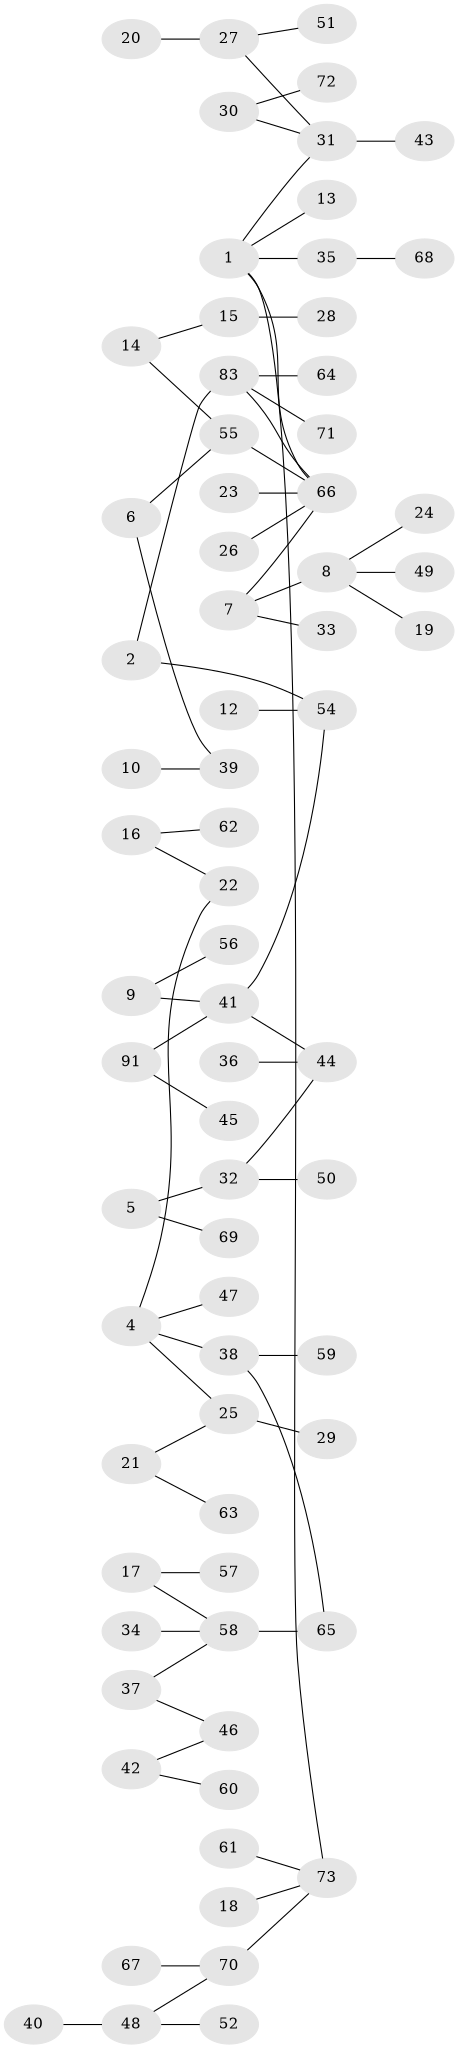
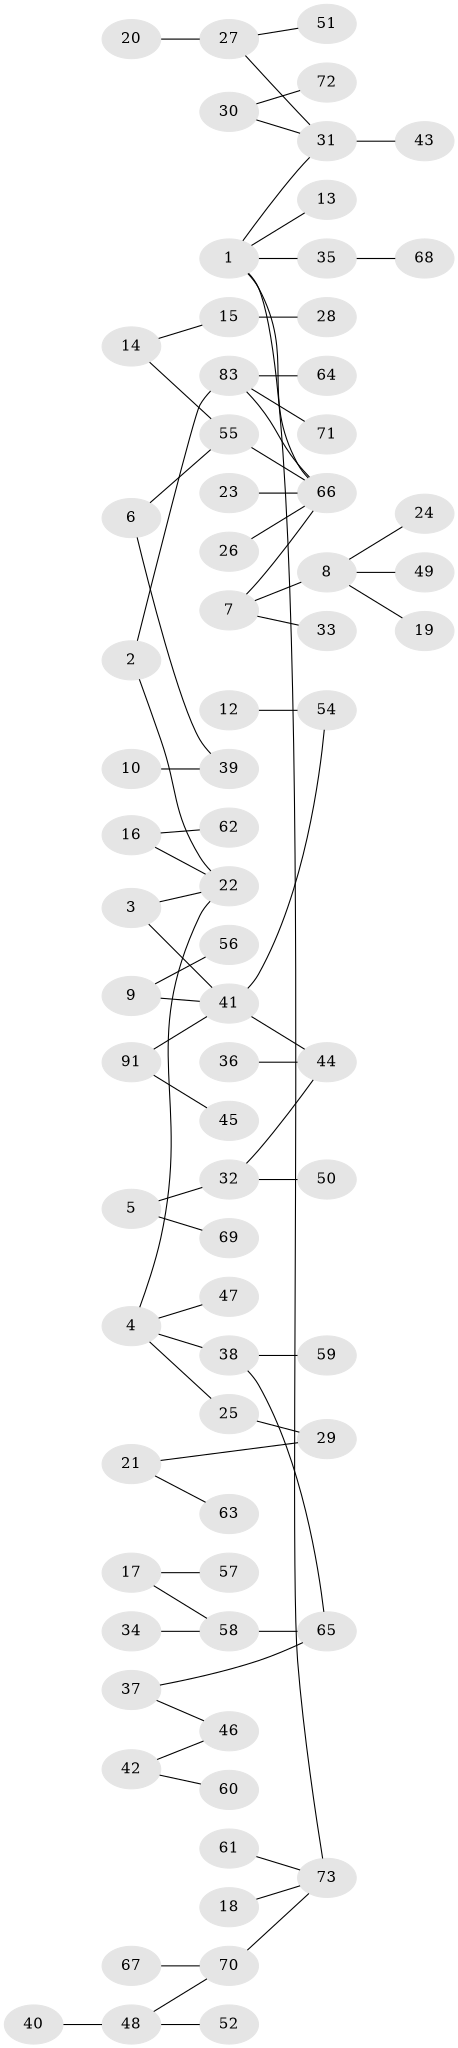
edge "2" -- "54": now "2" -- "22"
node "3": added
edge "25" -- "21": now "29" -- "21"
edge "58" -- "37": now "65" -- "37"
